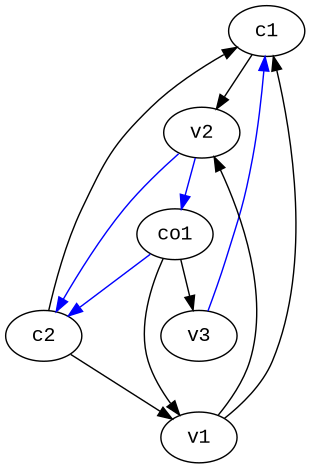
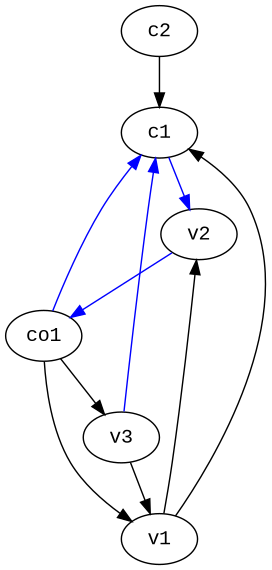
edge "c1" -> "v2": color black -> blue
edge "v2" -> "c2": removed
edge "co1" -> "c2": now "co1" -> "c1"
edge "c2" -> "v1": now "v3" -> "v1"
